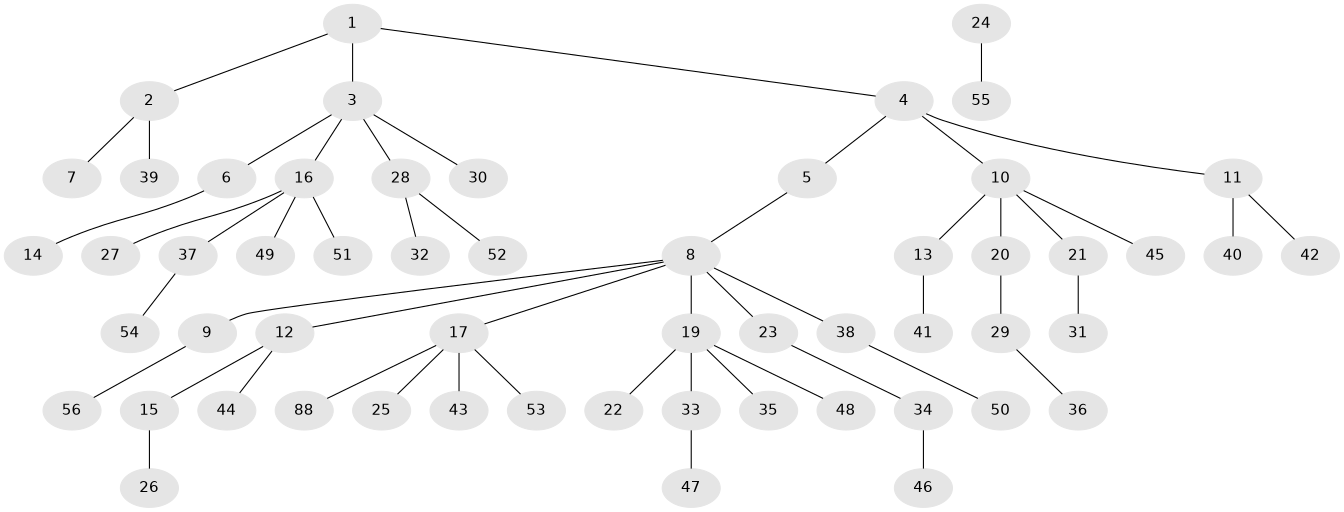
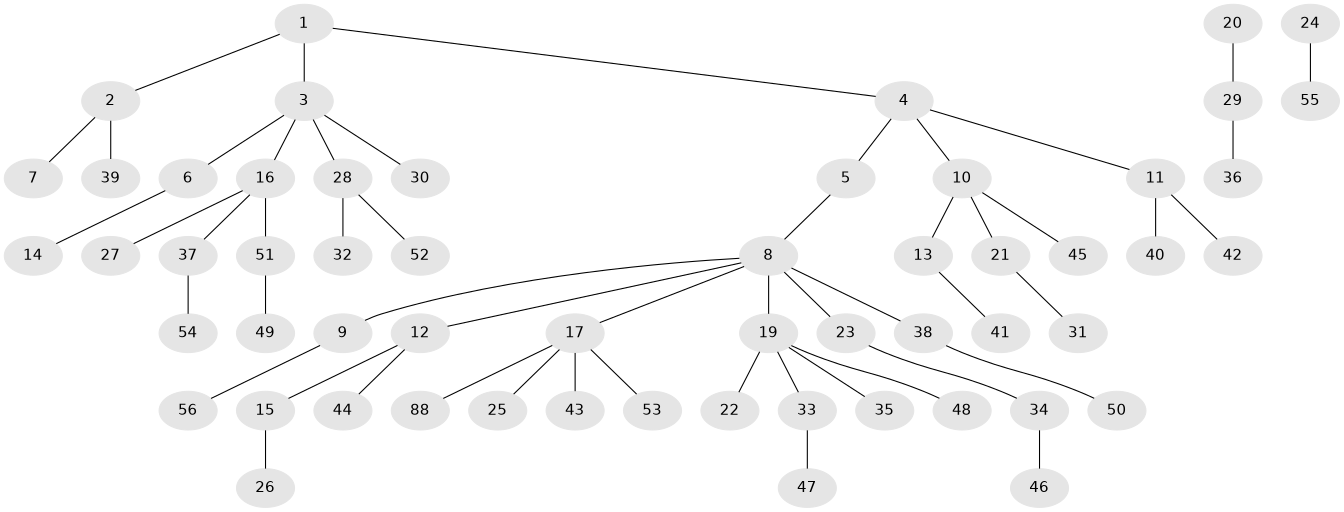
edge "16" -- "49": now "51" -- "49"
edge "10" -- "20": removed
